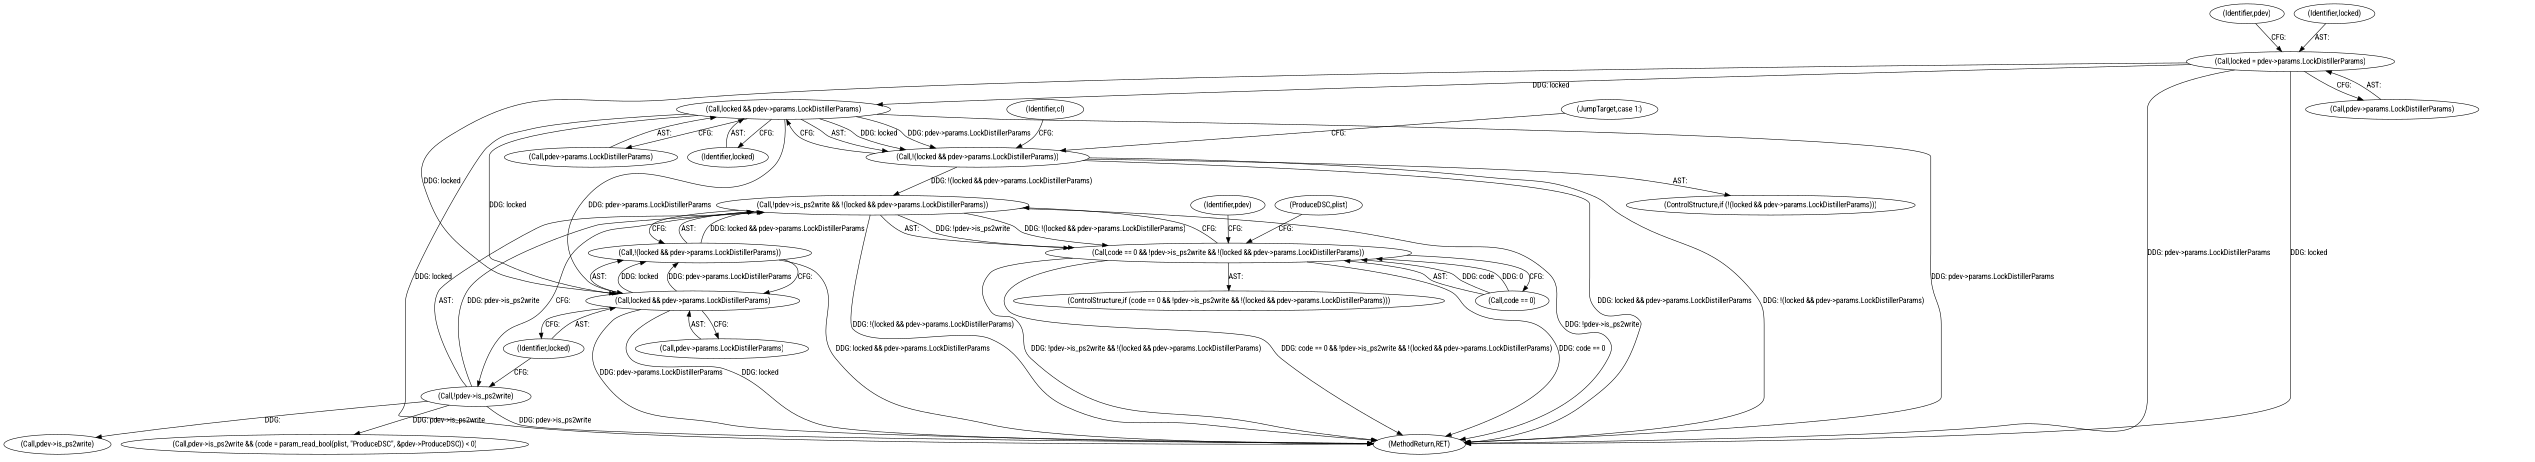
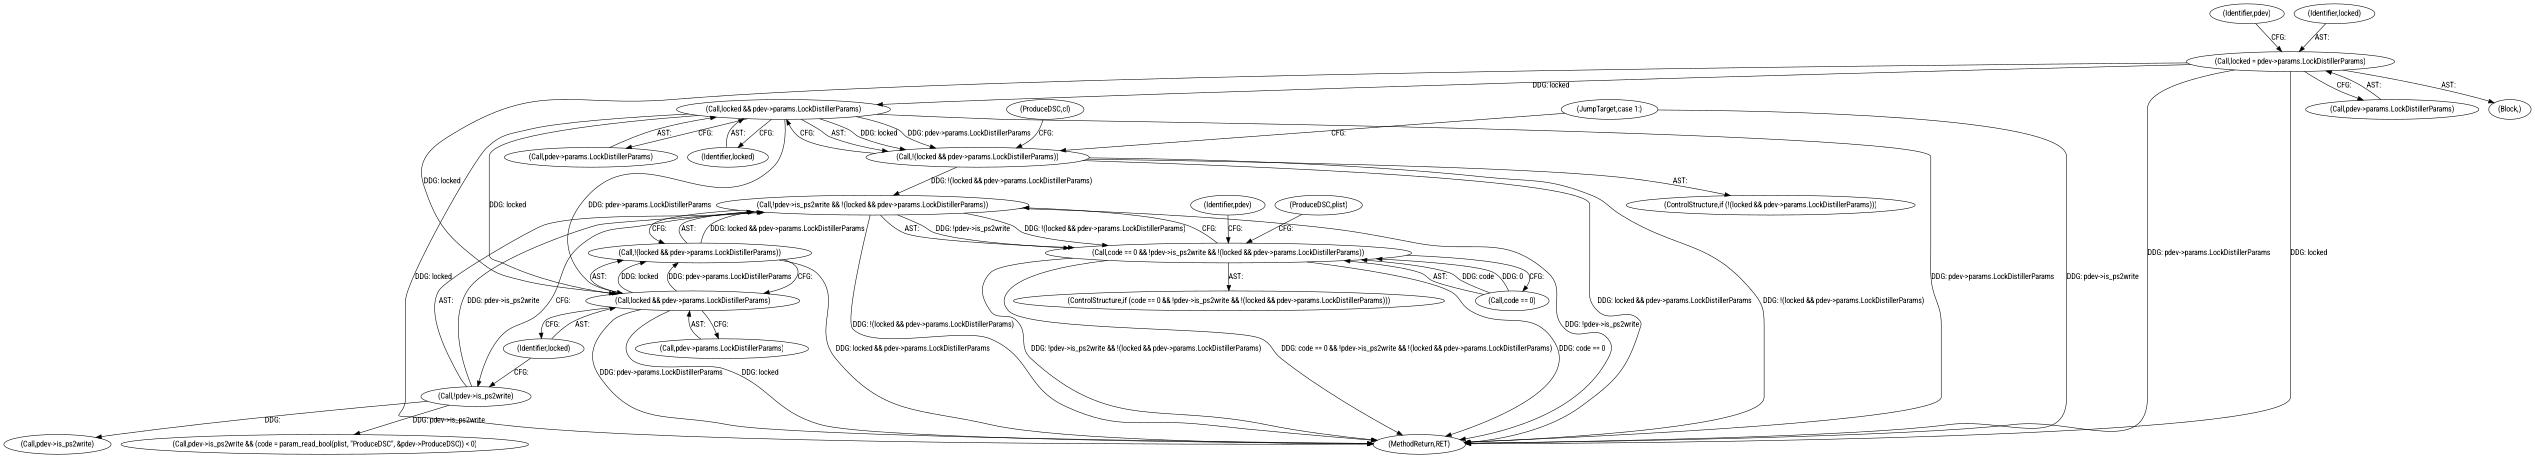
node "(Identifier,cl)": label "(Identifier,cl)" -> "(ProduceDSC,cl)"
node "(Block,)": added
edge "(Call,!pdev->is_ps2write)" -> "(MethodReturn,RET)": now "(JumpTarget,case 1:)" -> "(MethodReturn,RET)"
